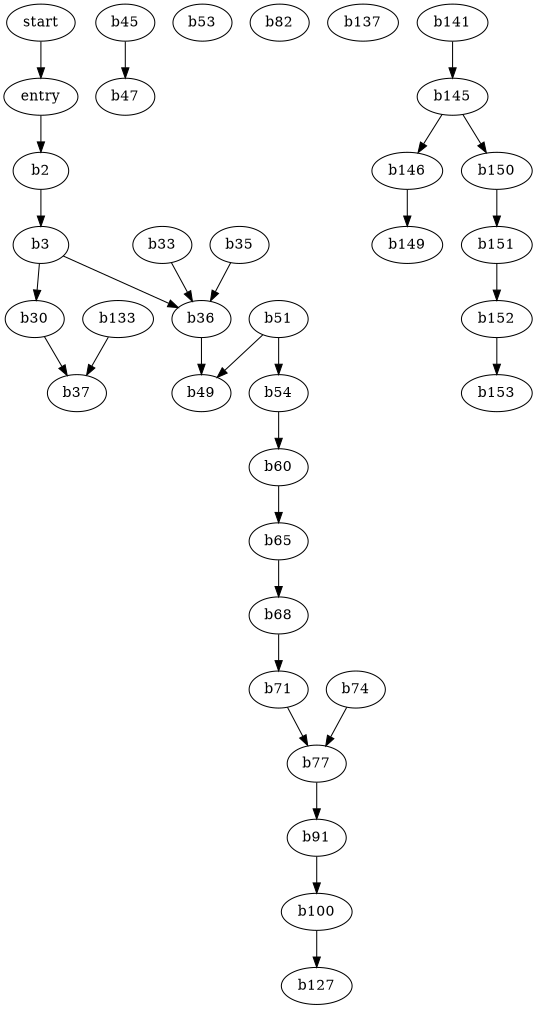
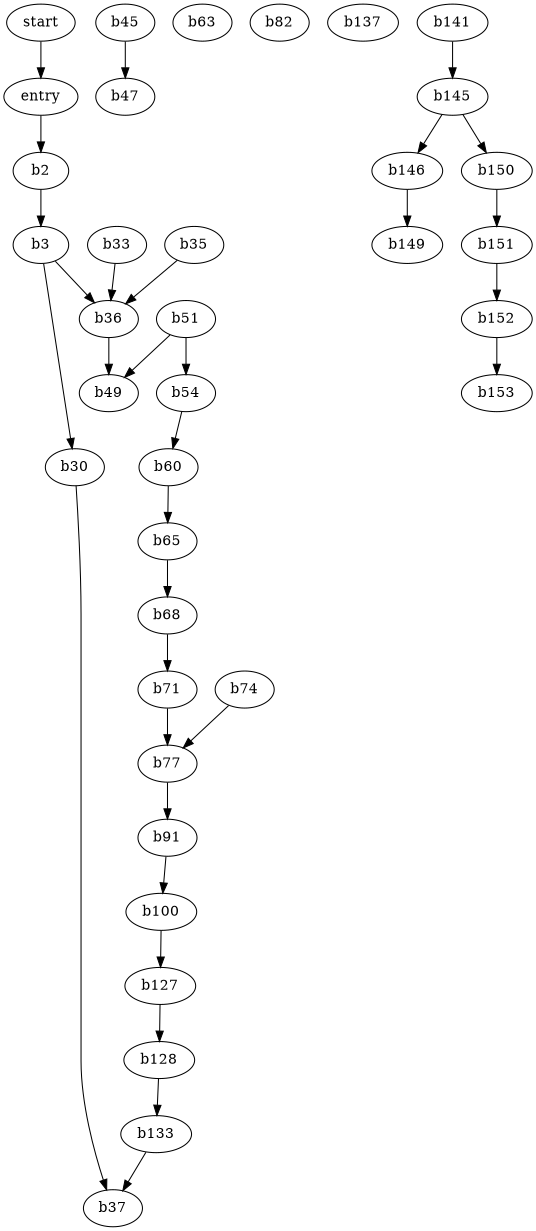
node "b53": label "b53" -> "b63"
node "b128": added
